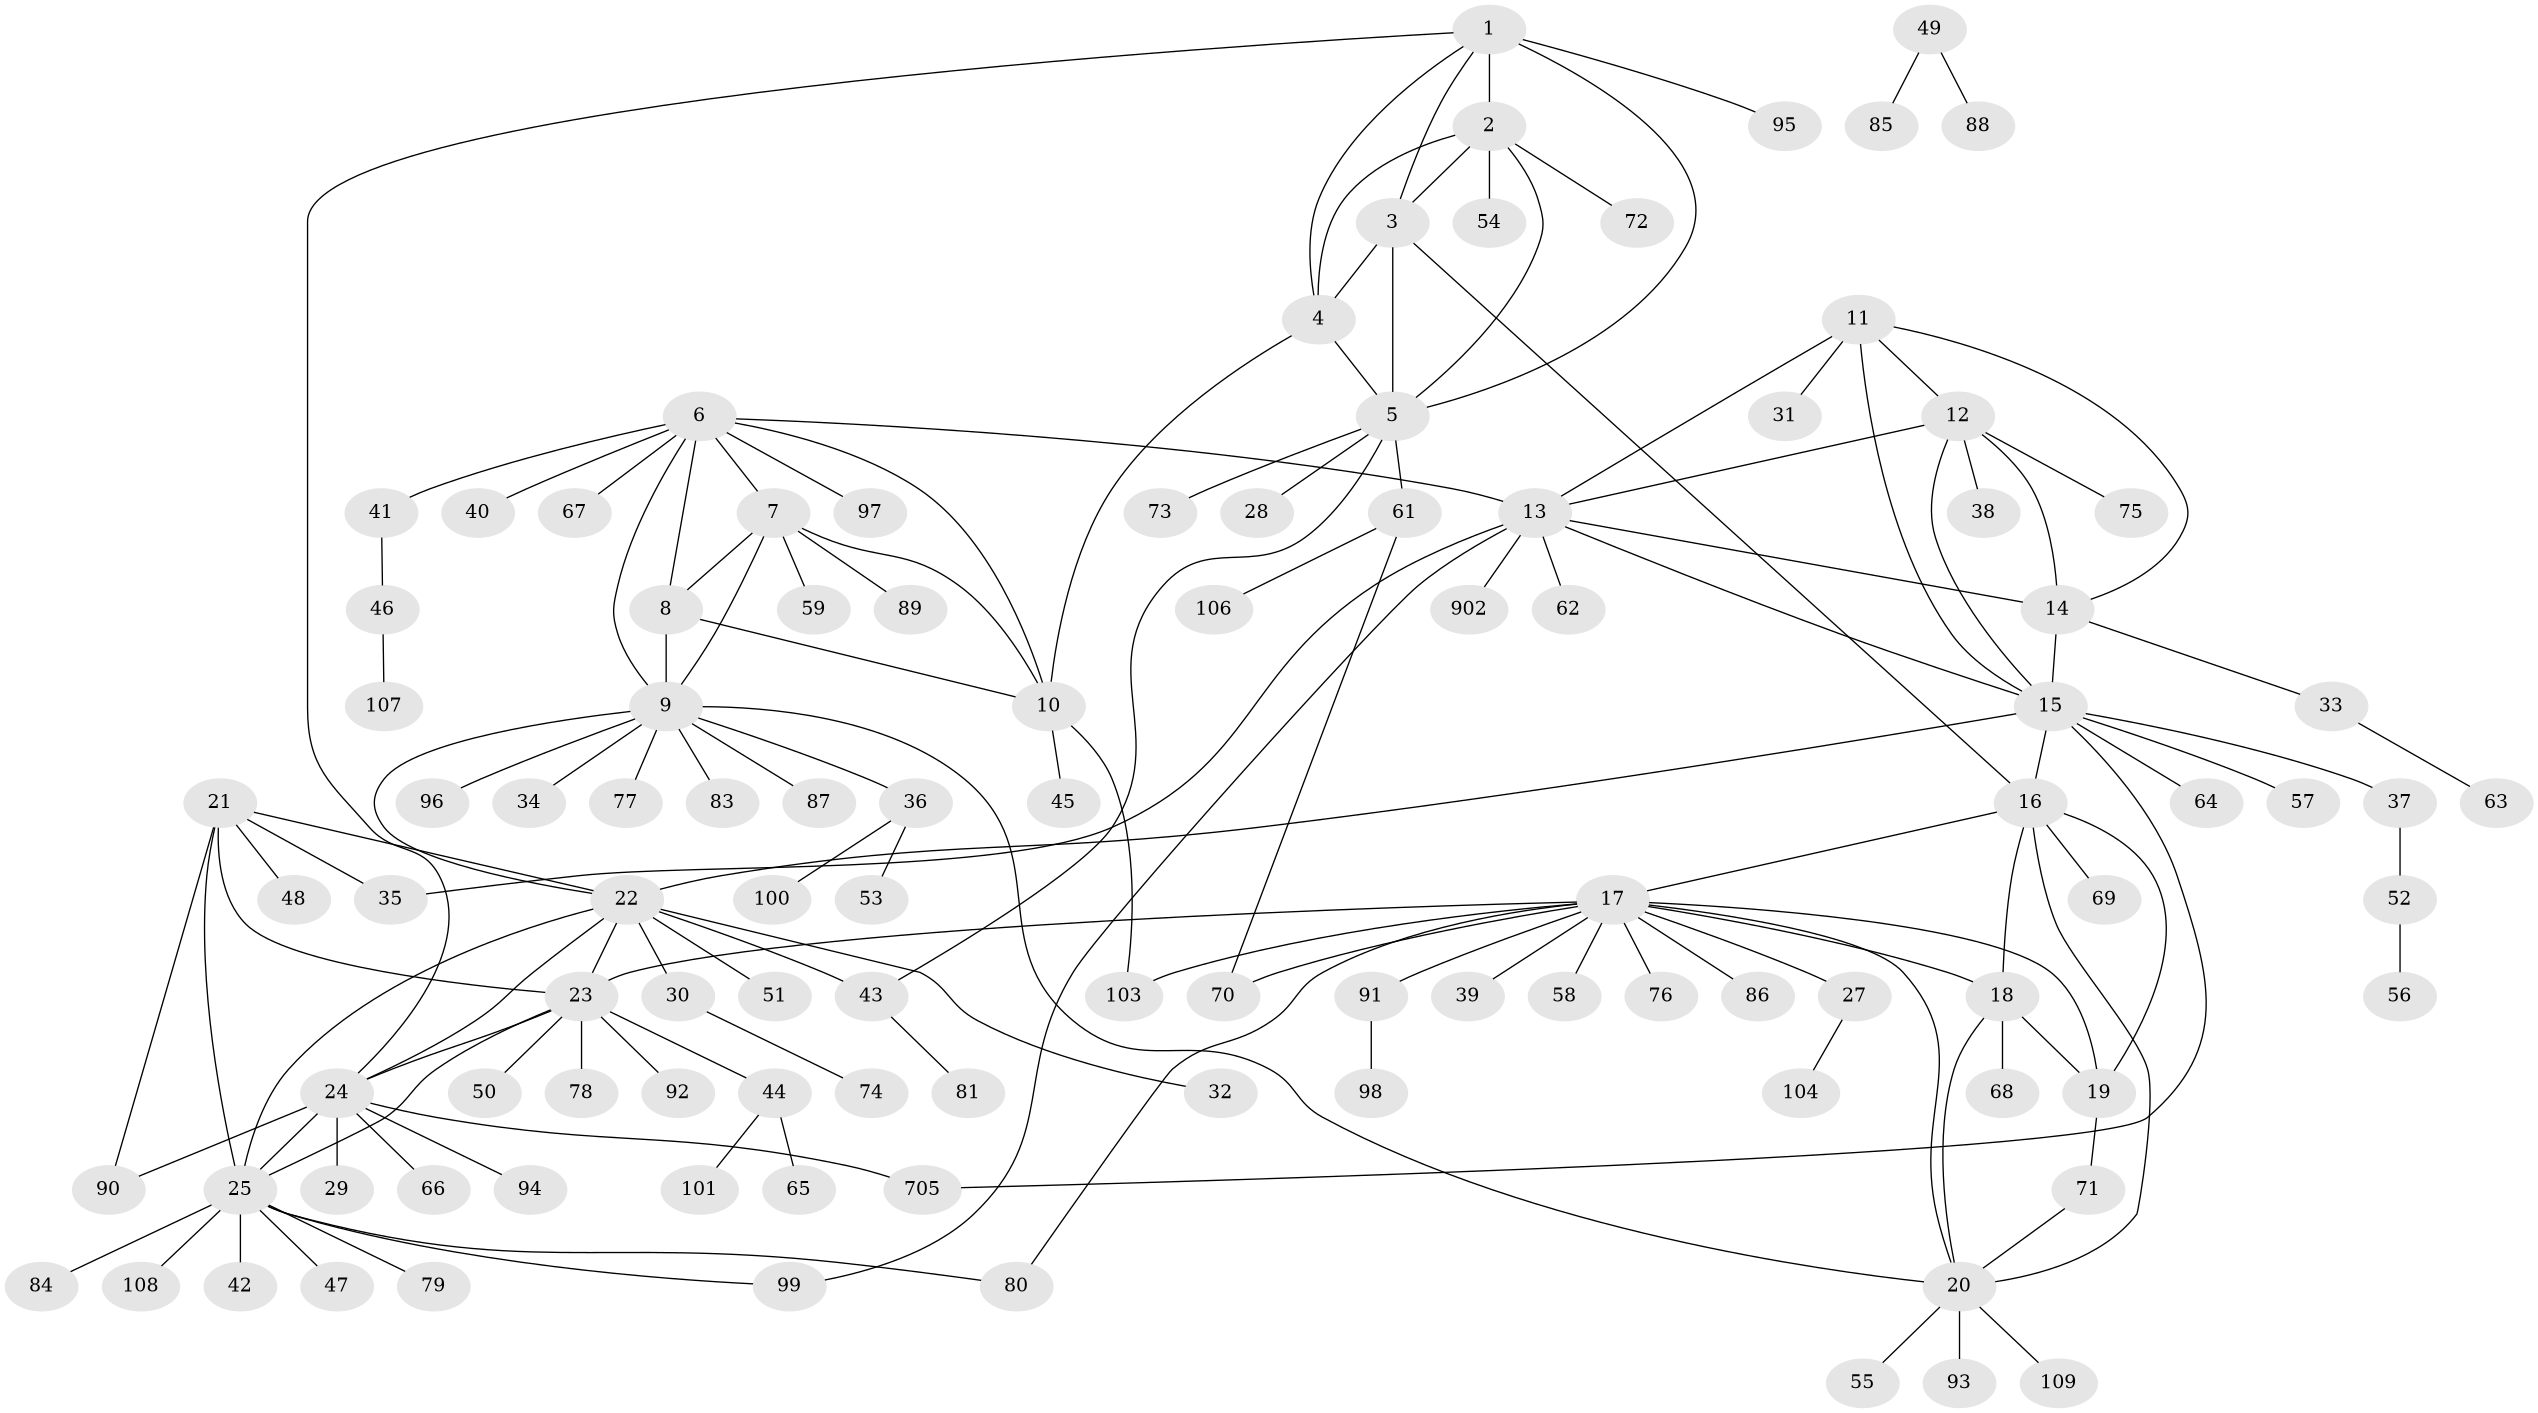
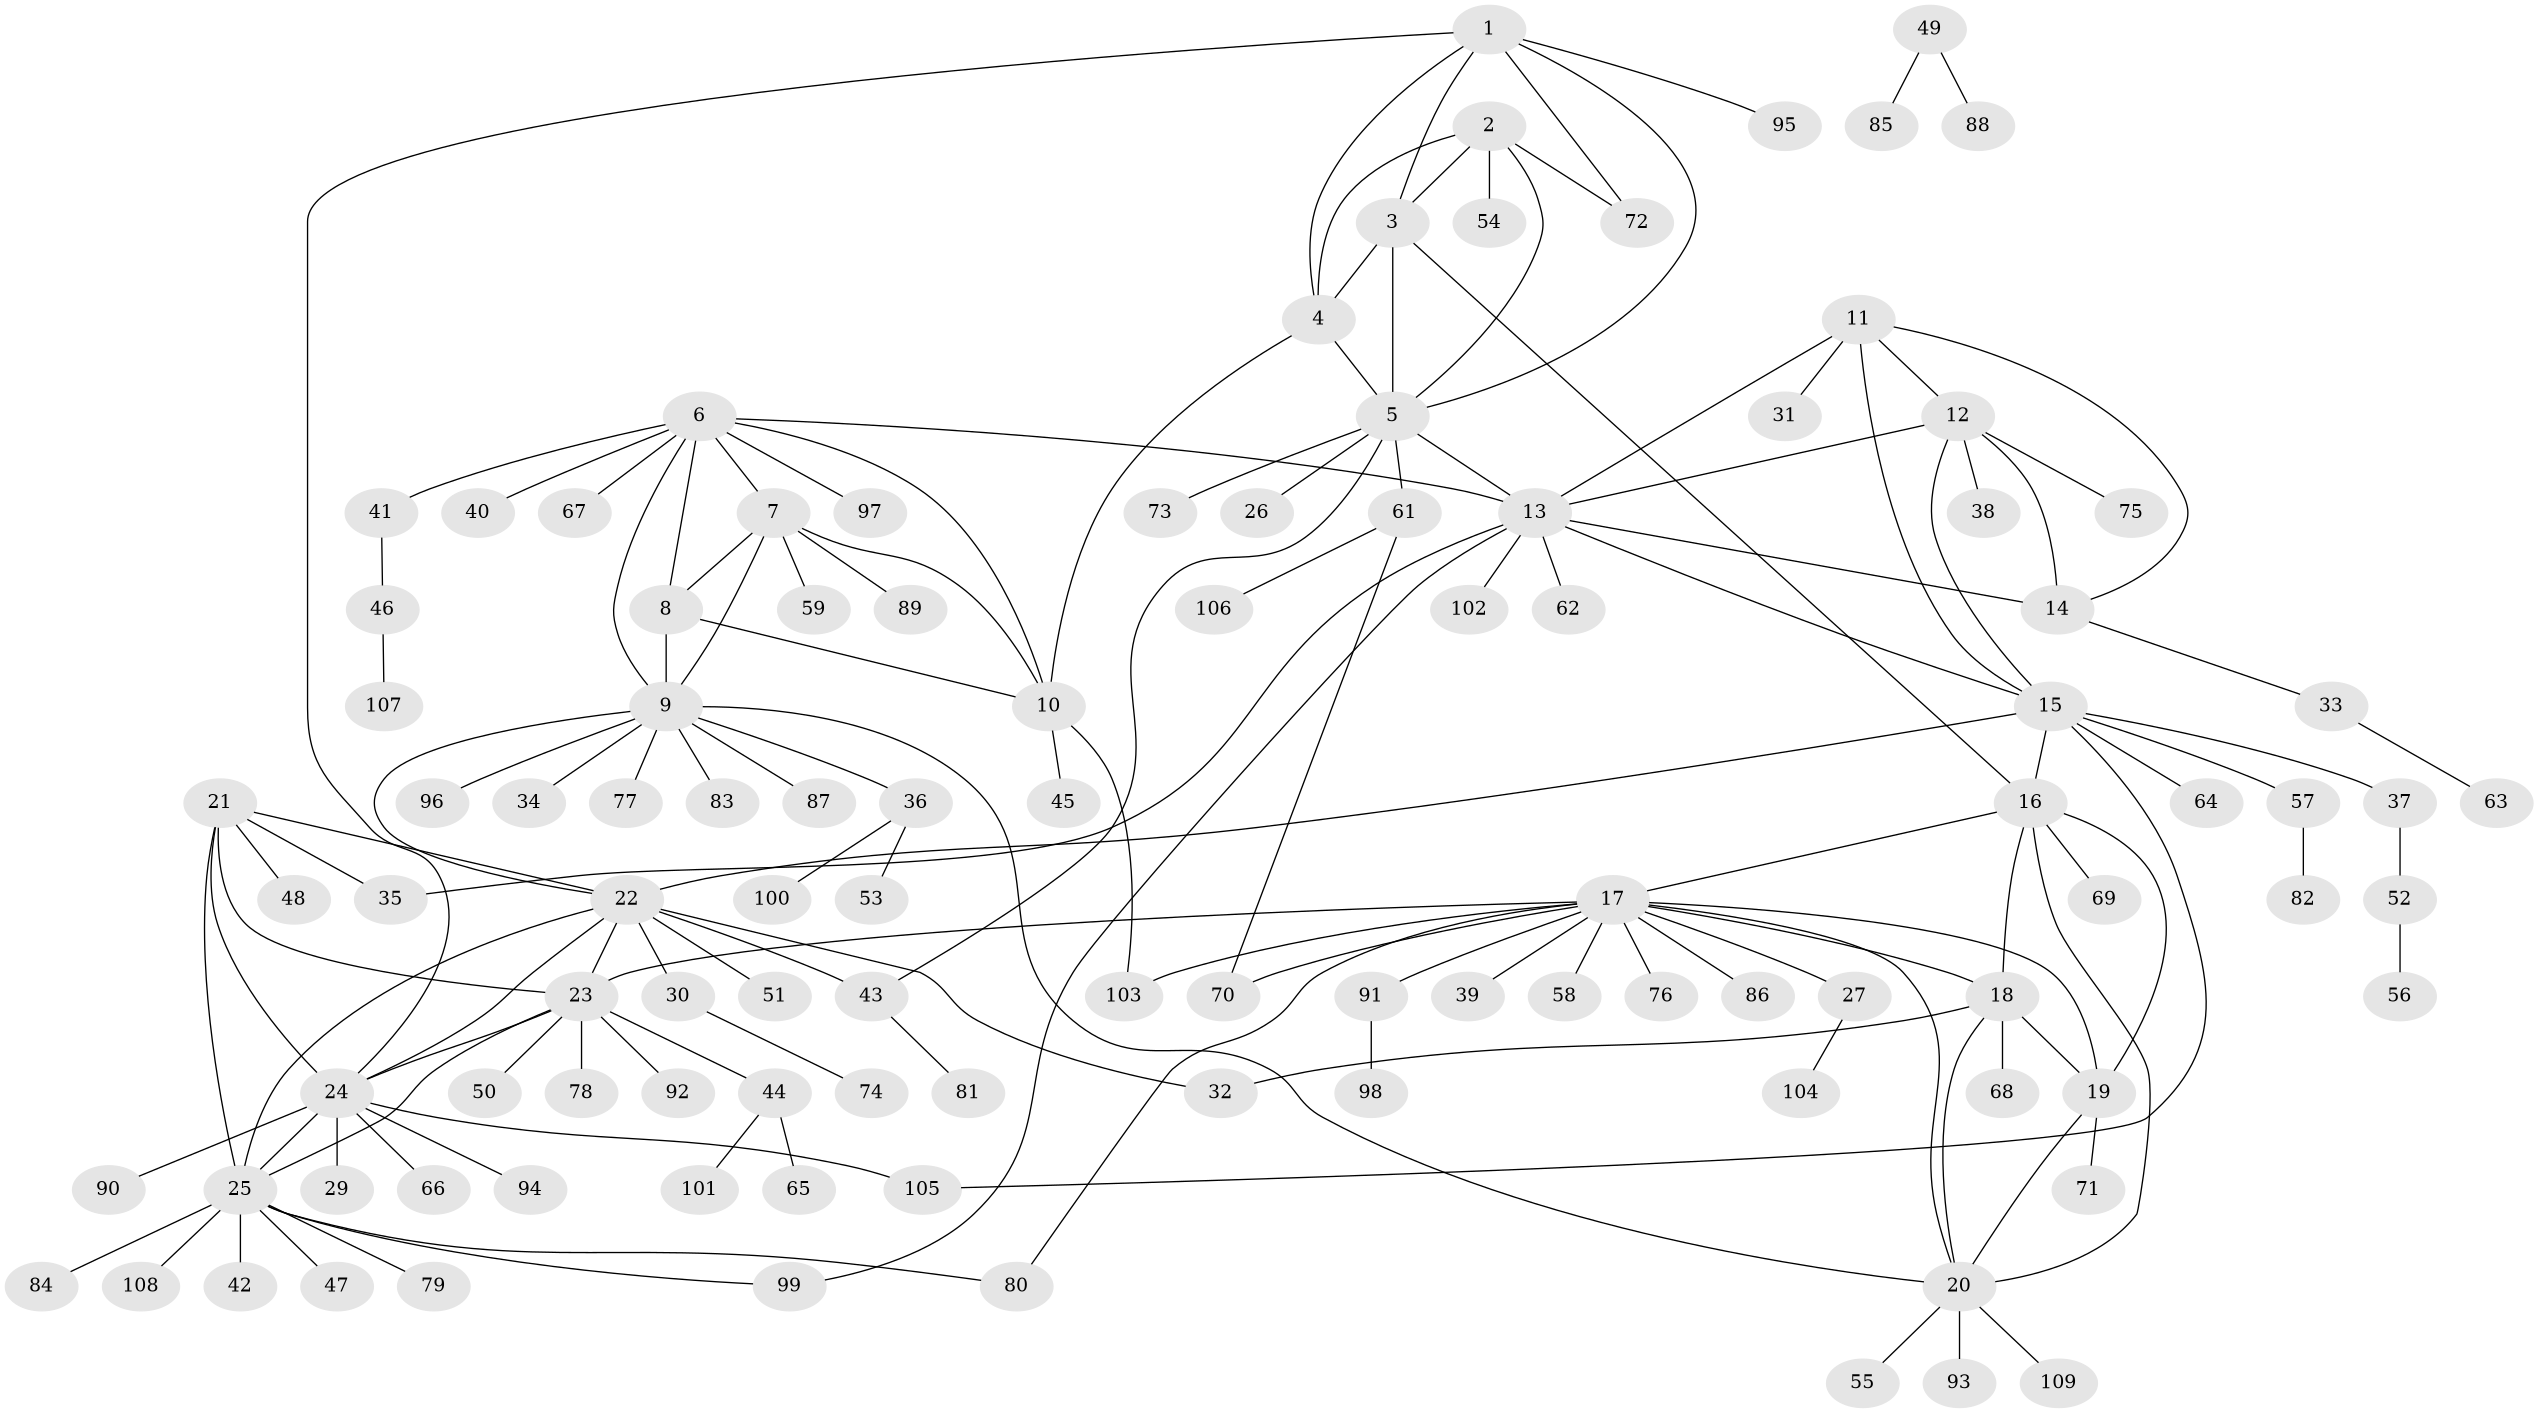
edge "1" -- "2": now "1" -- "72"
edge "5" -- "13": added
node "28": label "28" -> "26"
node "902": label "902" -> "102"
edge "14" -- "15": removed
node "82": added
edge "21" -- "90": now "21" -- "24"
edge "18" -- "32": added
node "705": label "705" -> "105"
edge "71" -- "20": now "19" -- "20"
